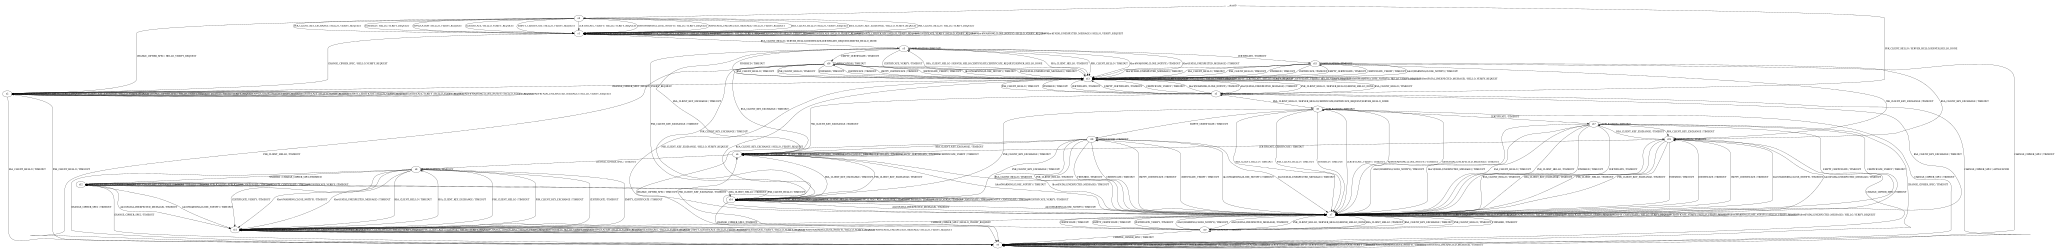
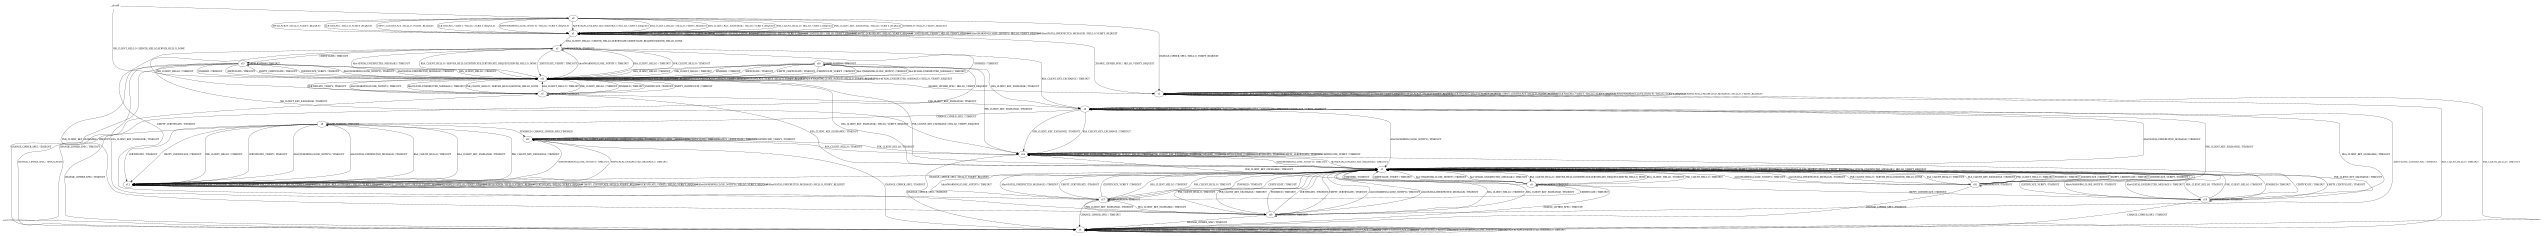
edge "s3" -> "s16": now "s3" -> "s17"
edge "s5" -> "s9": now "s7" -> "s9"
edge "s16" -> "s4": label "PSK_CLIENT_HELLO / TIMEOUT" -> "CHANGE_CIPHER_SPEC / TIMEOUT"
